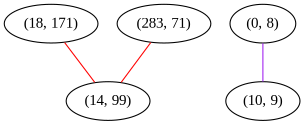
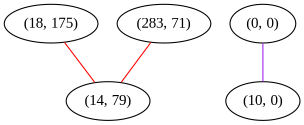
node "(18, 171)": label "(18, 171)" -> "(18, 175)"
node "(0, 8)": label "(0, 8)" -> "(0, 0)"
node "(14, 99)": label "(14, 99)" -> "(14, 79)"
node "(10, 9)": label "(10, 9)" -> "(10, 0)"
